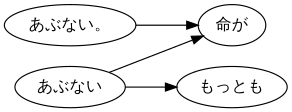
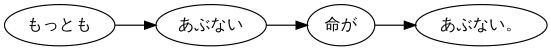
edge "あぶない。" -> "命が": reversed
edge "あぶない" -> "もっとも": reversed
